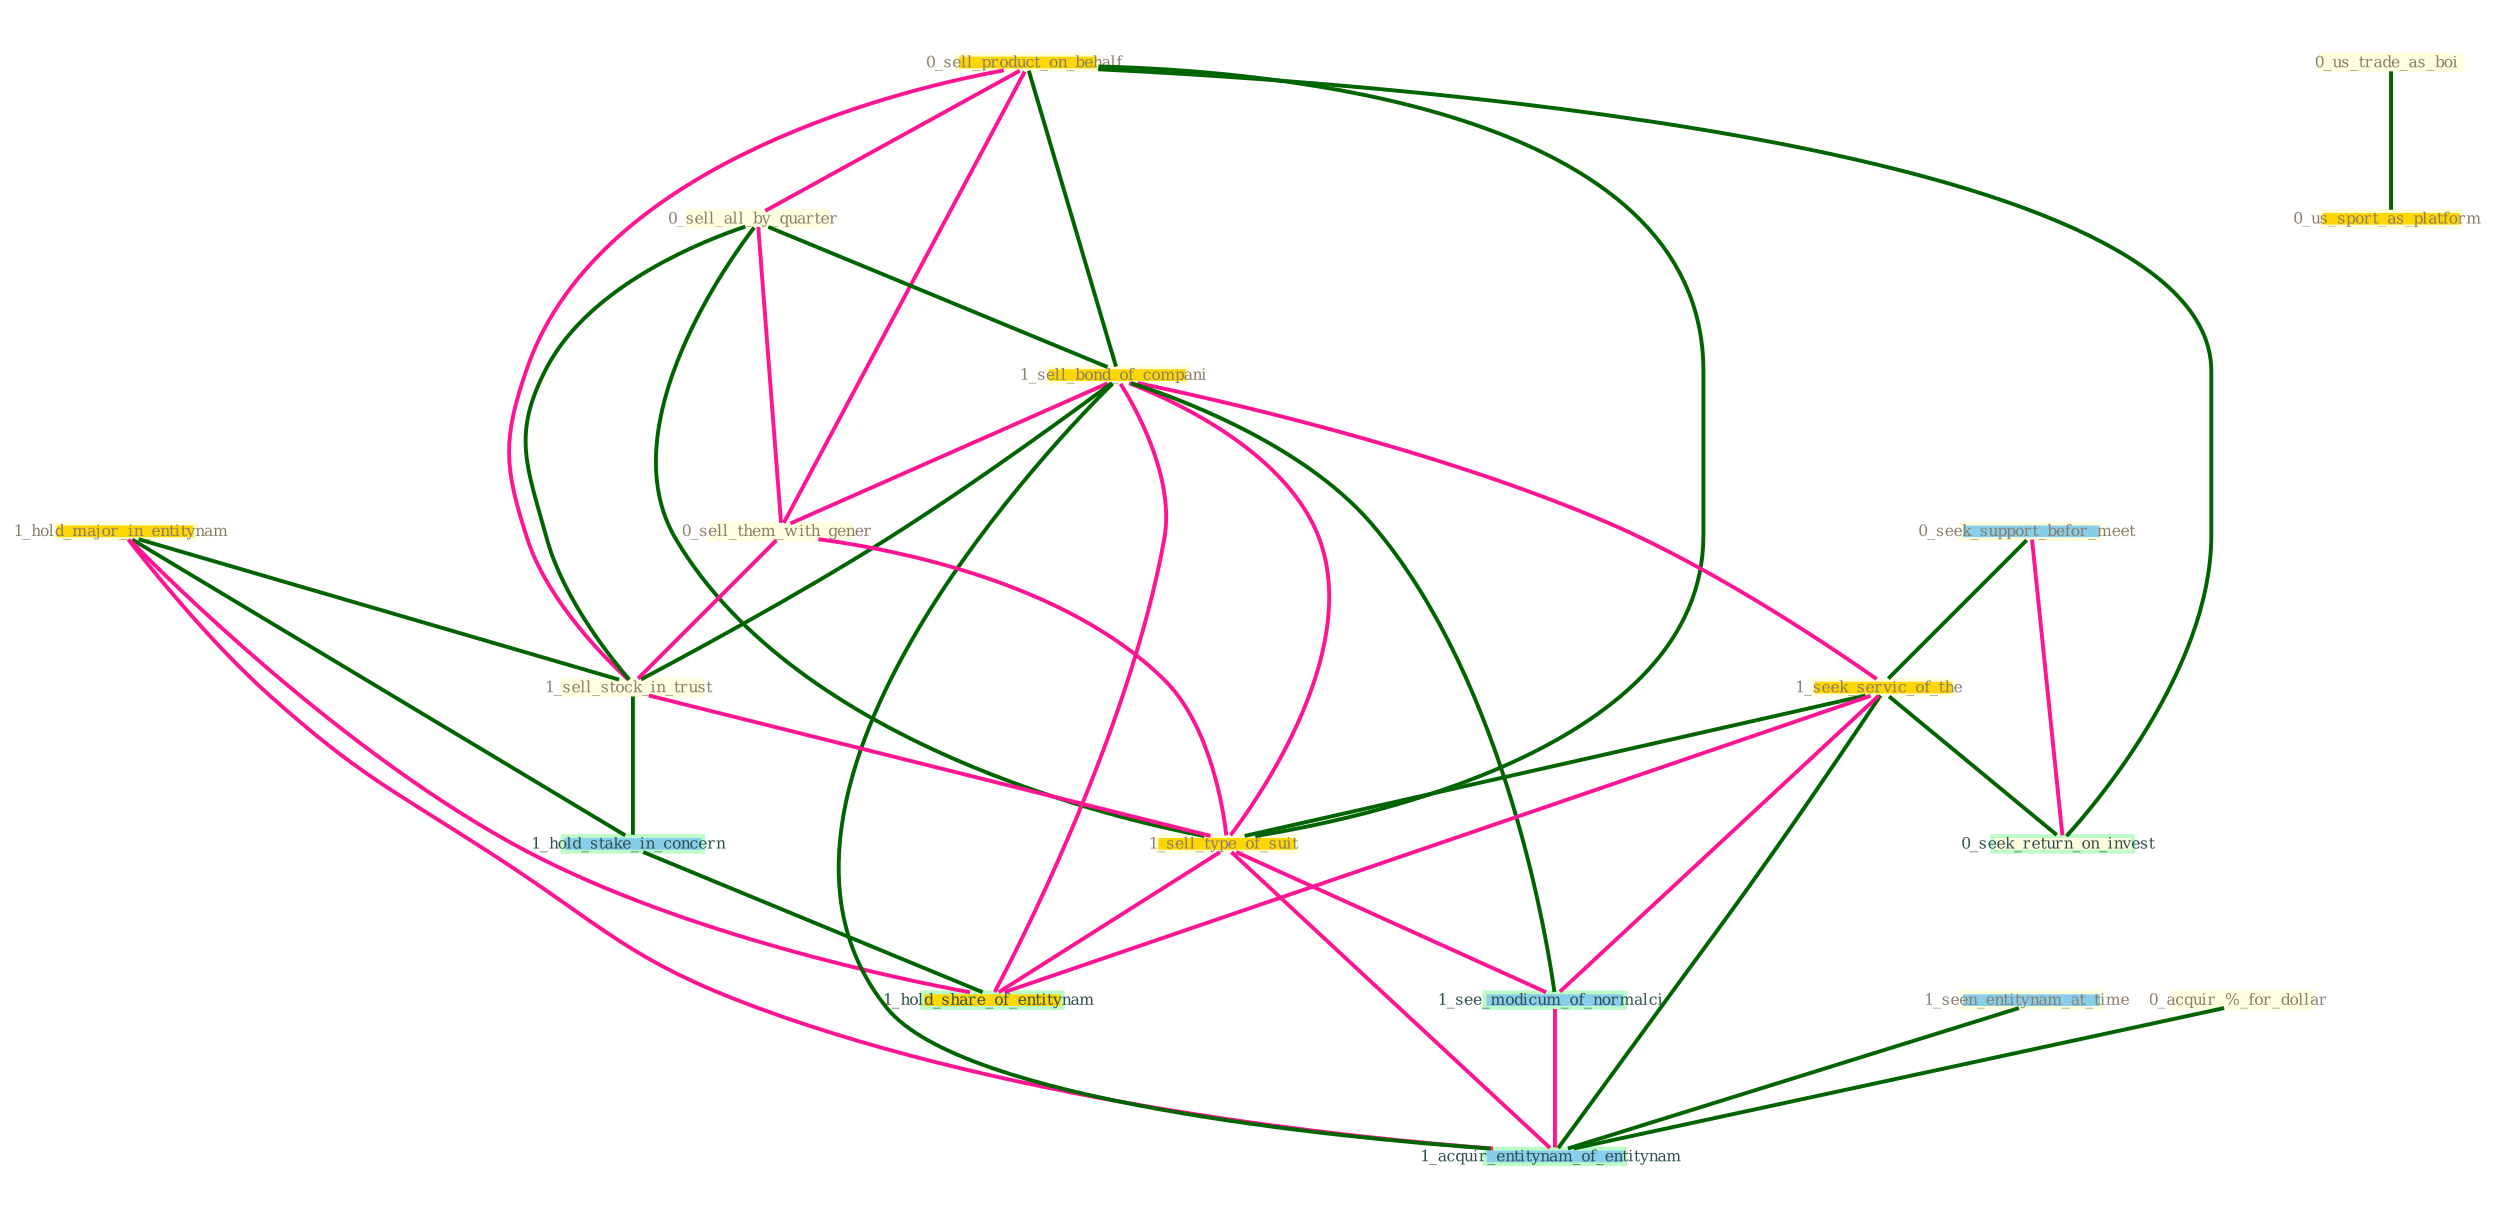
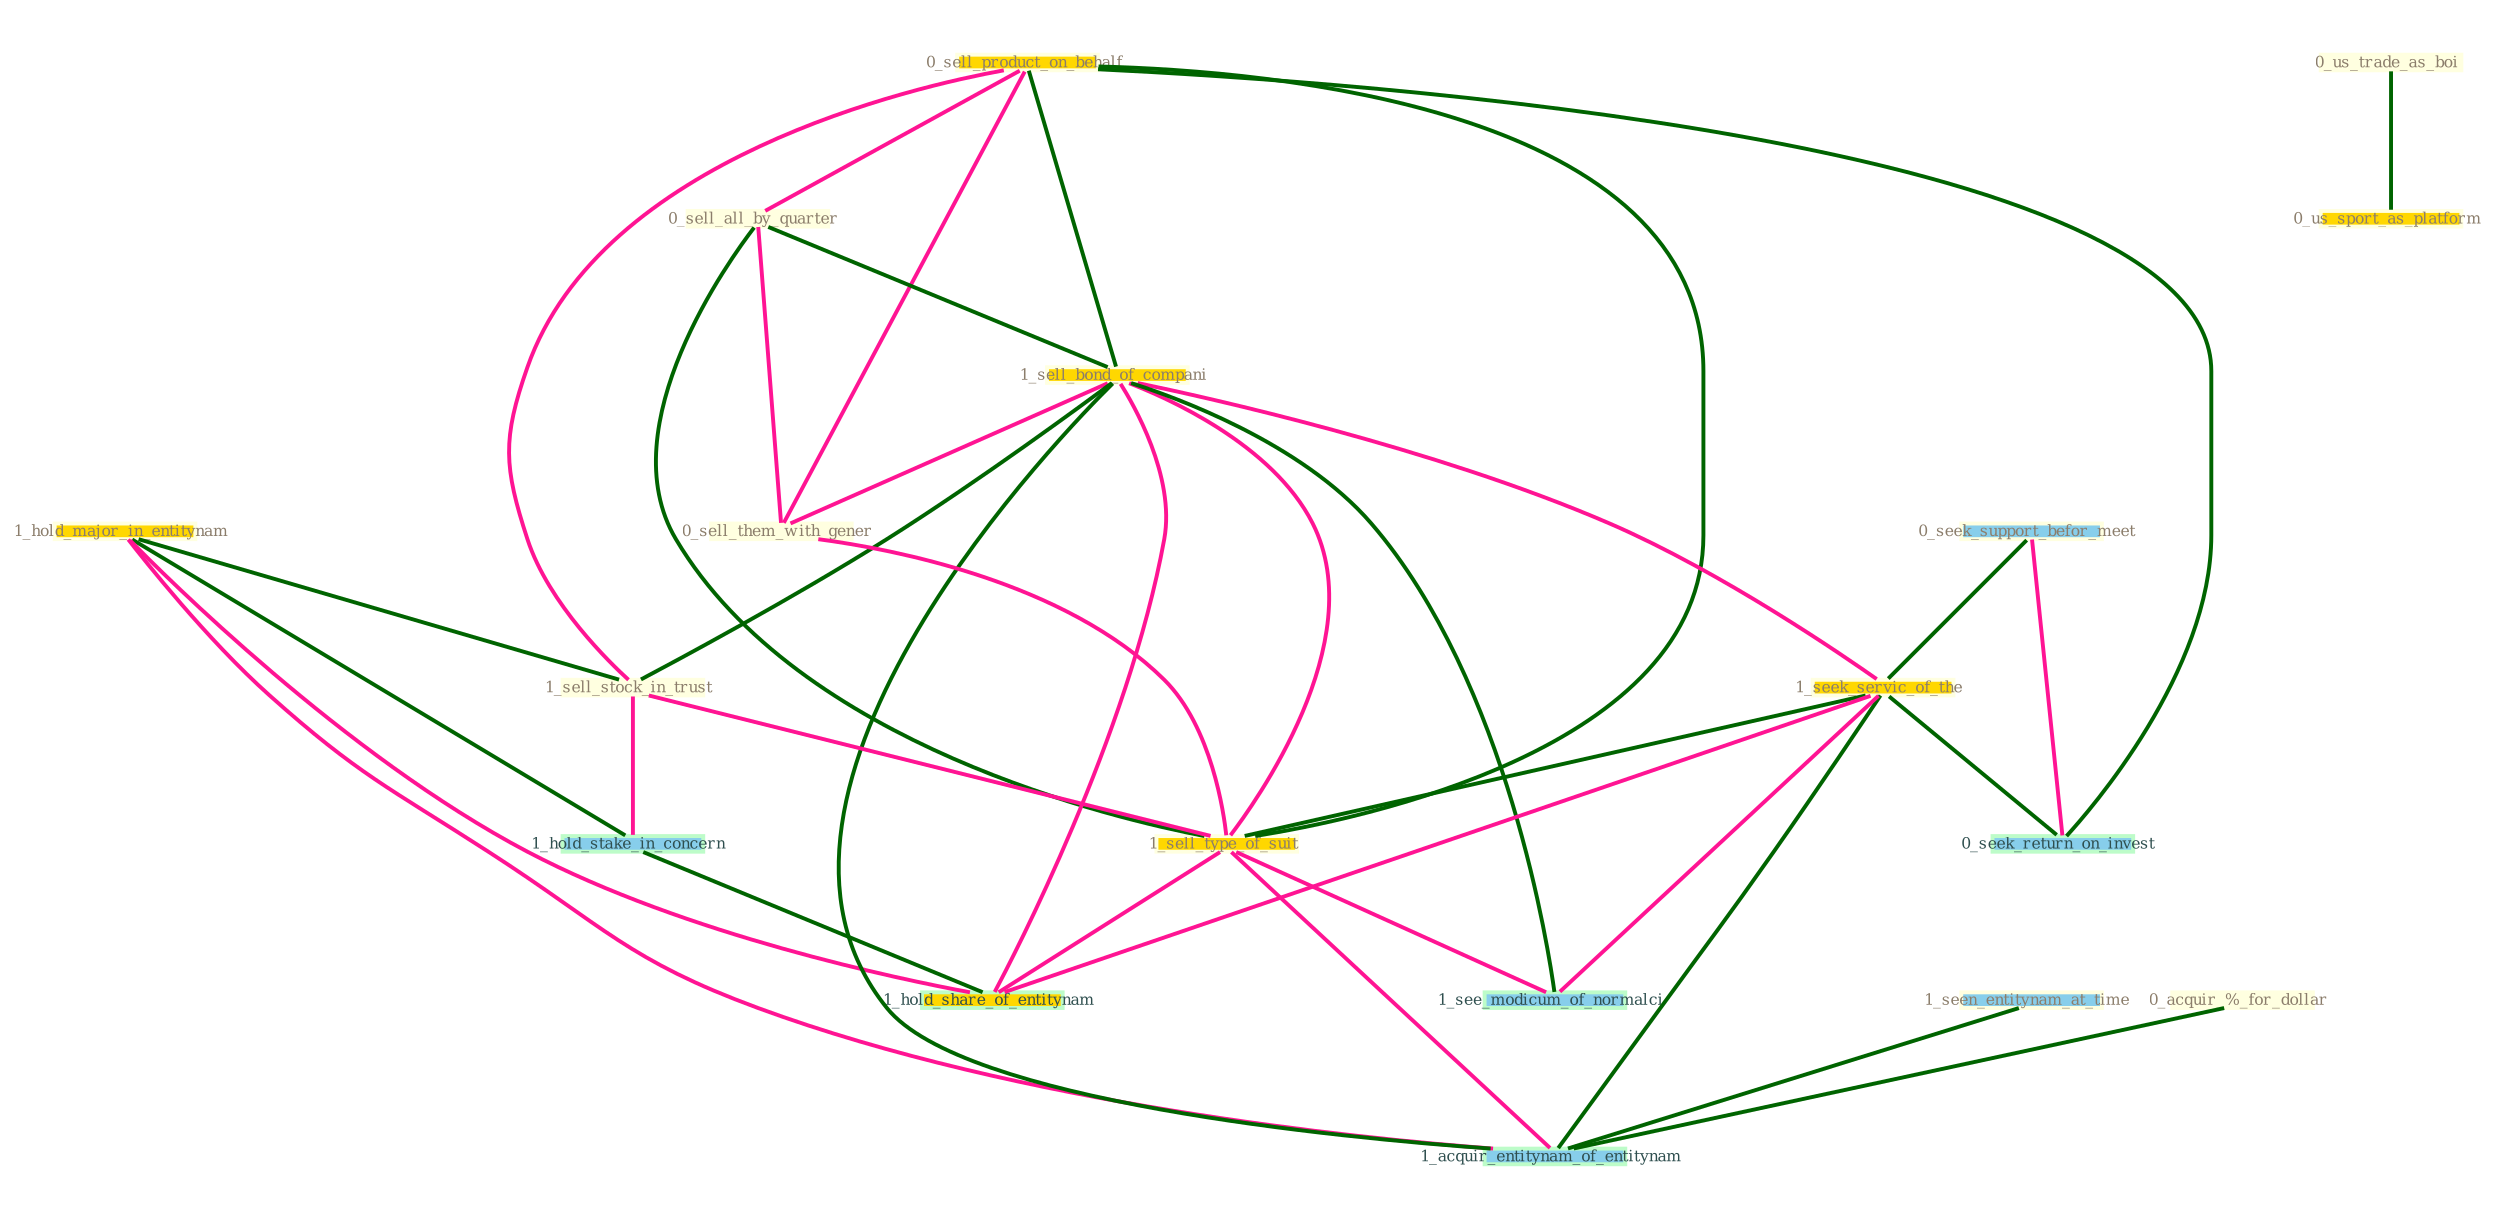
edge "0_sell_all_by_quarter" -- "1_sell_stock_in_trust": removed
edge "0_sell_them_with_gener" -- "1_sell_stock_in_trust": removed
edge "1_sell_stock_in_trust" -- "1_hold_stake_in_concern": color darkgreen -> deeppink
node "0_seek_return_on_invest": fillcolor lightyellow -> skyblue
edge "1_see_modicum_of_normalci" -- "1_acquir_entitynam_of_entitynam": removed
